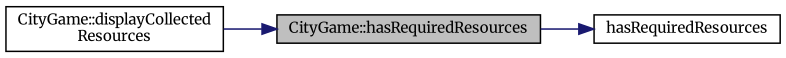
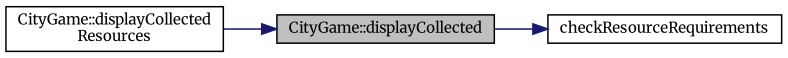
node "CityGame::hasRequiredResources": label "CityGame::hasRequiredResources" -> "CityGame::displayCollected"
node "hasRequiredResources": label "hasRequiredResources" -> "checkResourceRequirements"
